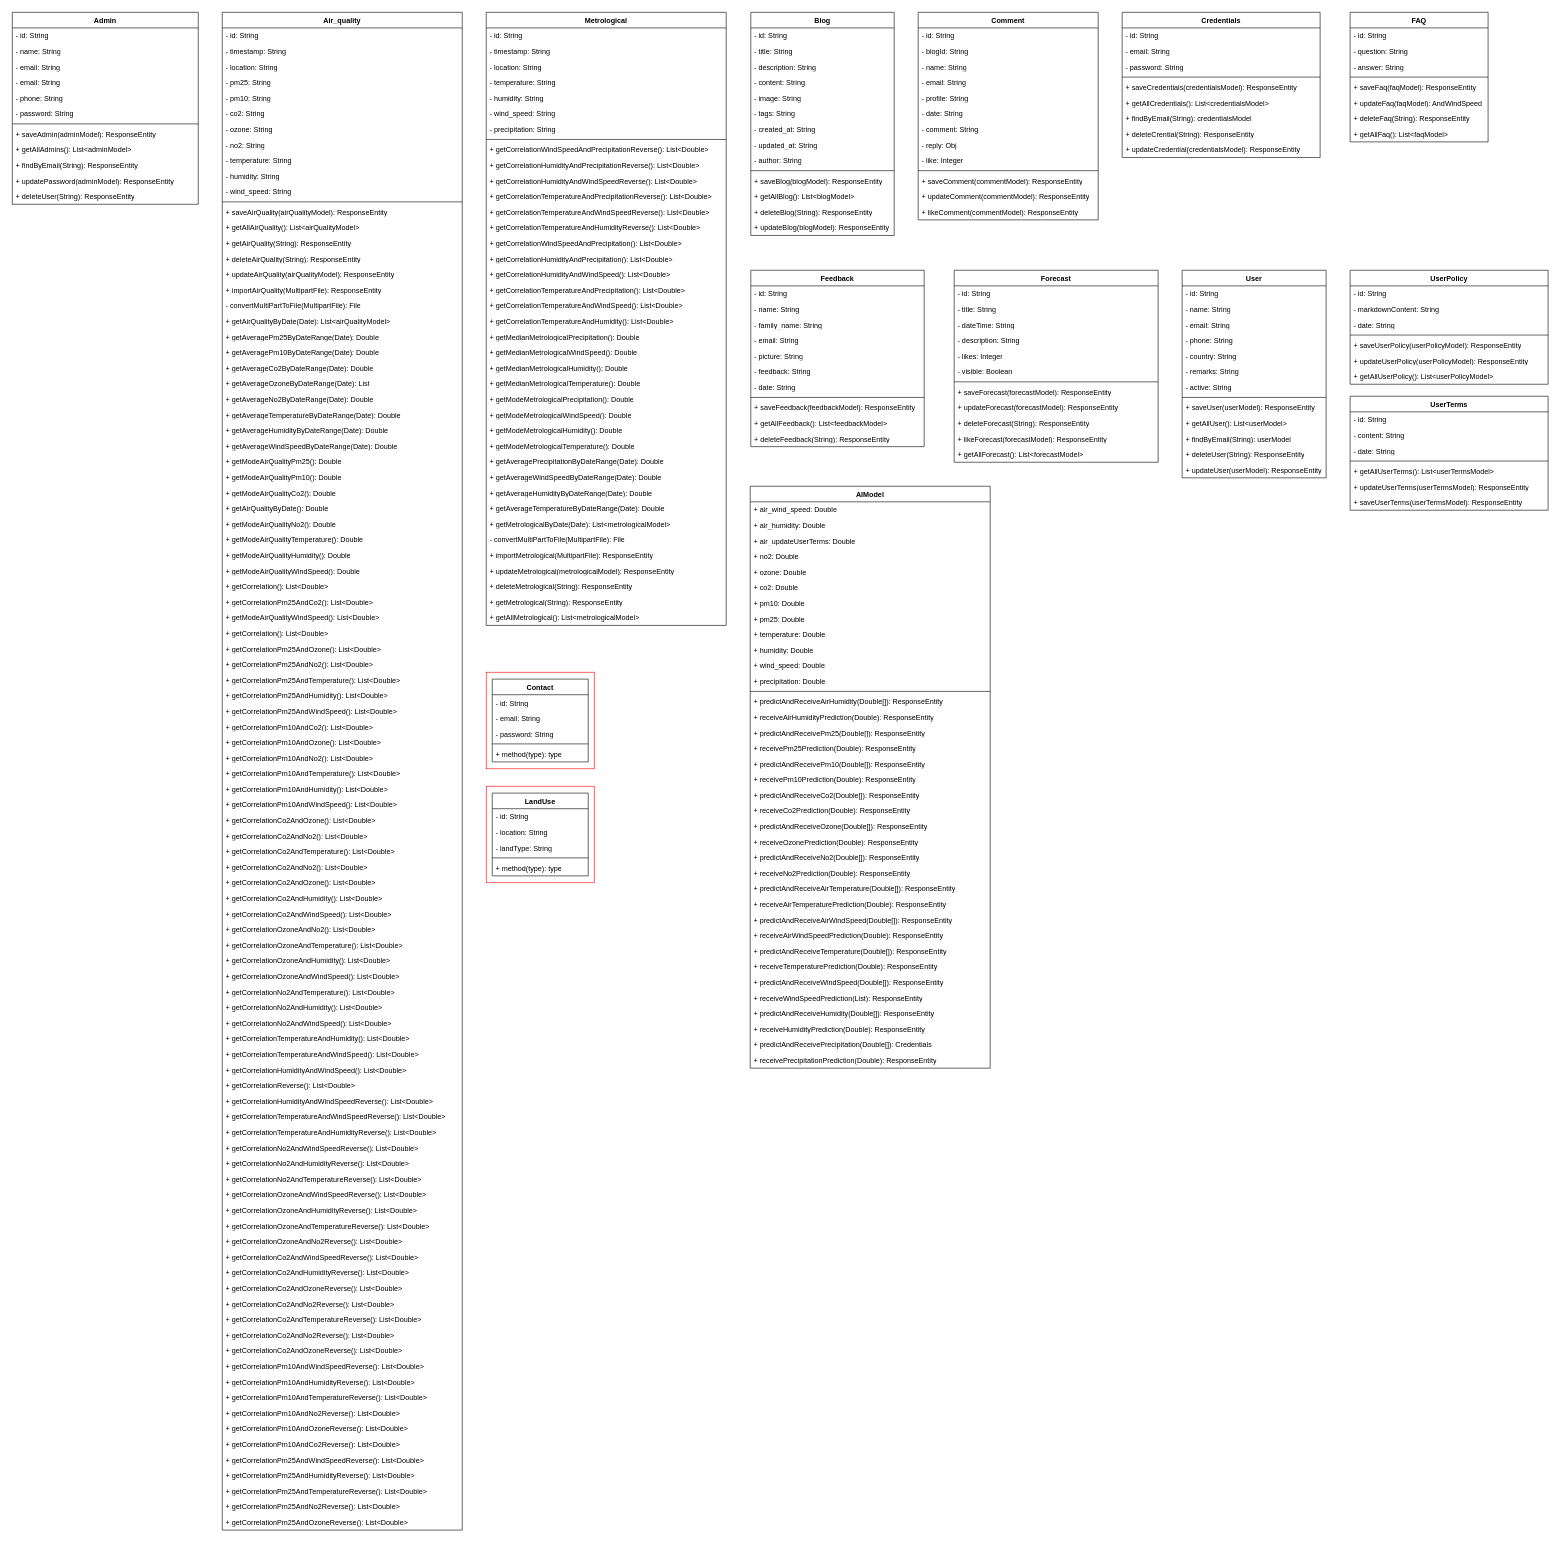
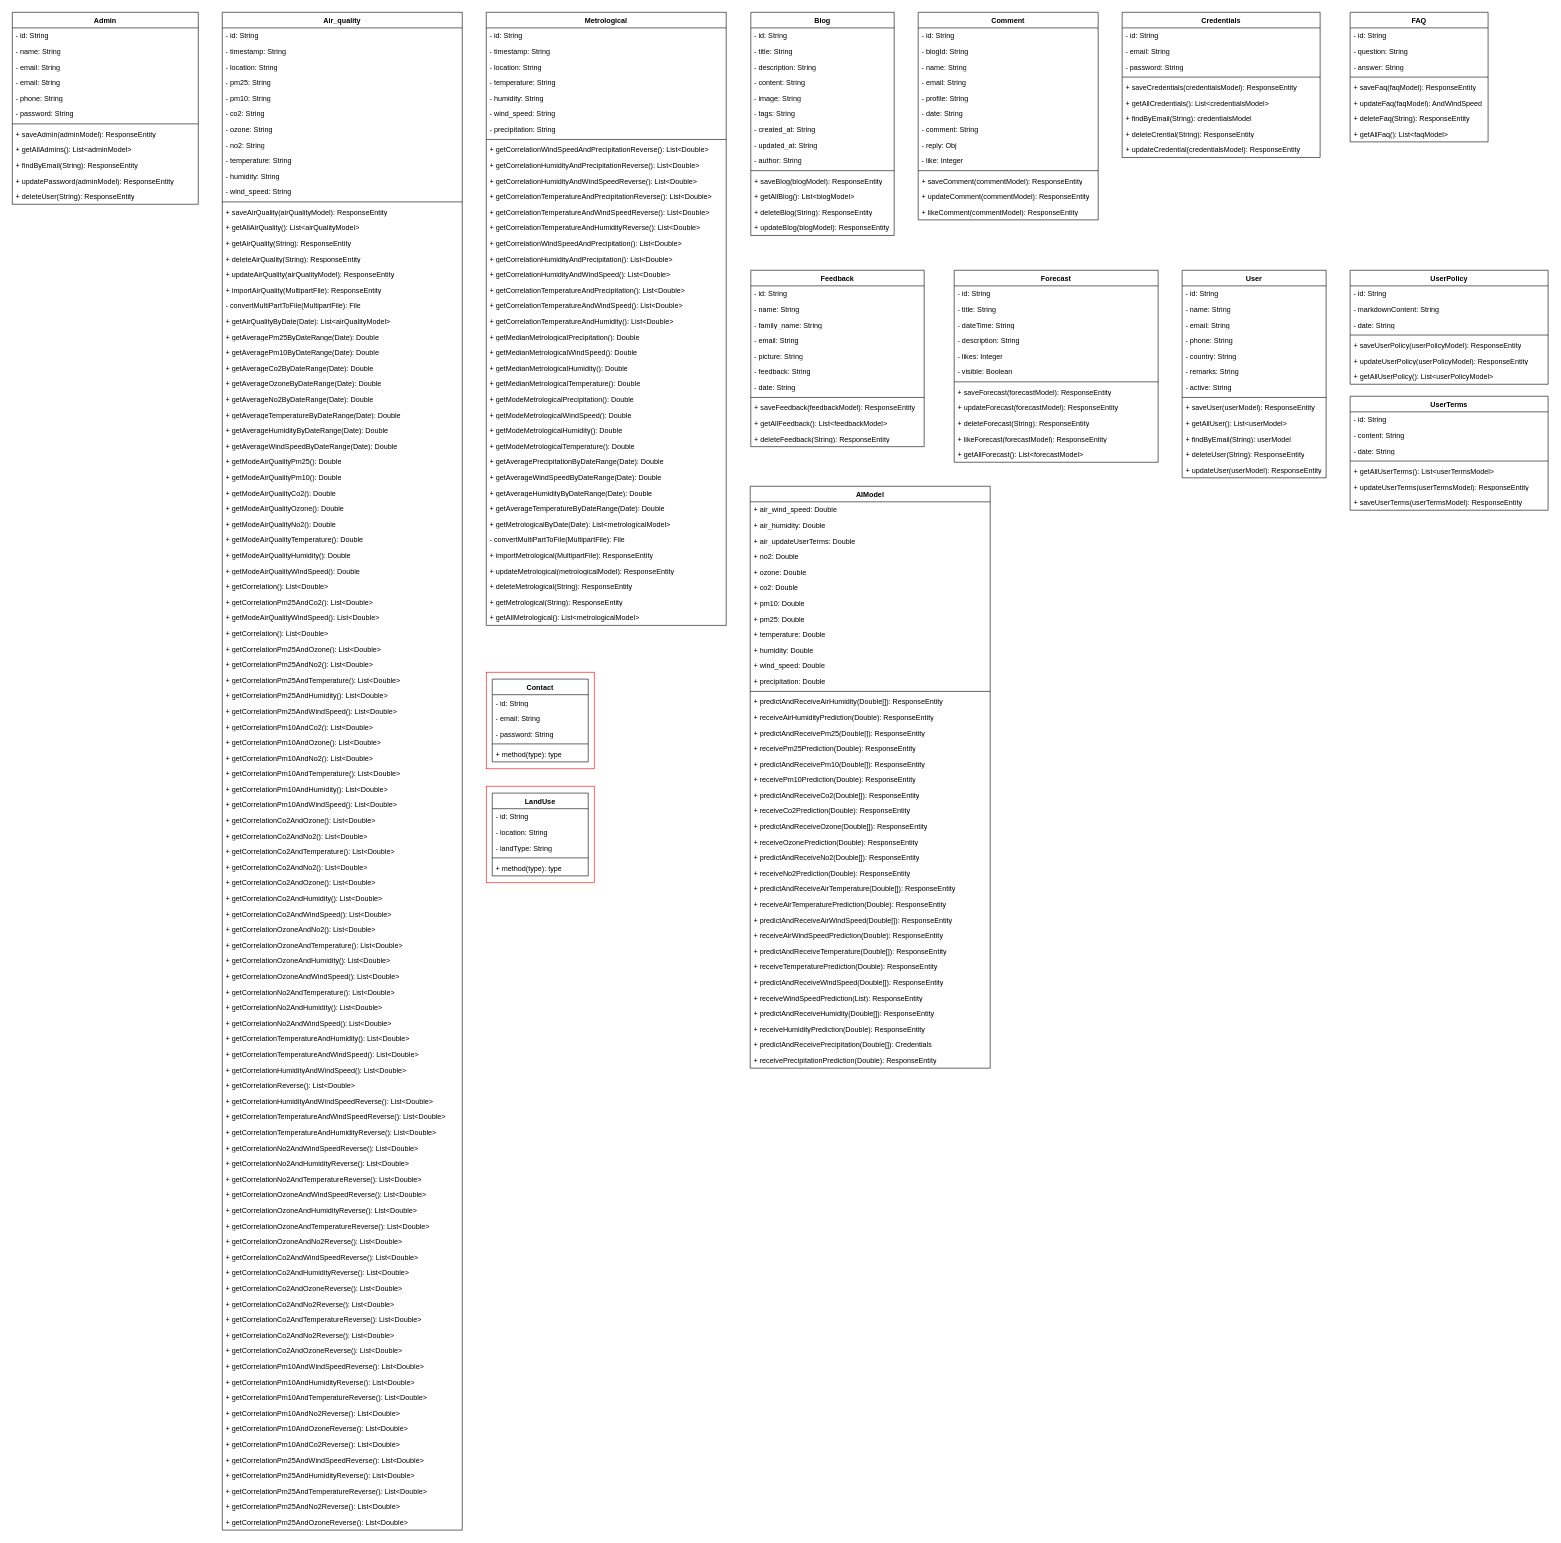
node "+ getAverageOzoneByDateRange(Date): List": label "+ getAverageOzoneByDateRange(Date): List" -> "+ getAverageOzoneByDateRange(Date): Double"
node "+ getAirQualityByDate(): Double": label "+ getAirQualityByDate(): Double" -> "+ getModeAirQualityOzone(): Double"
